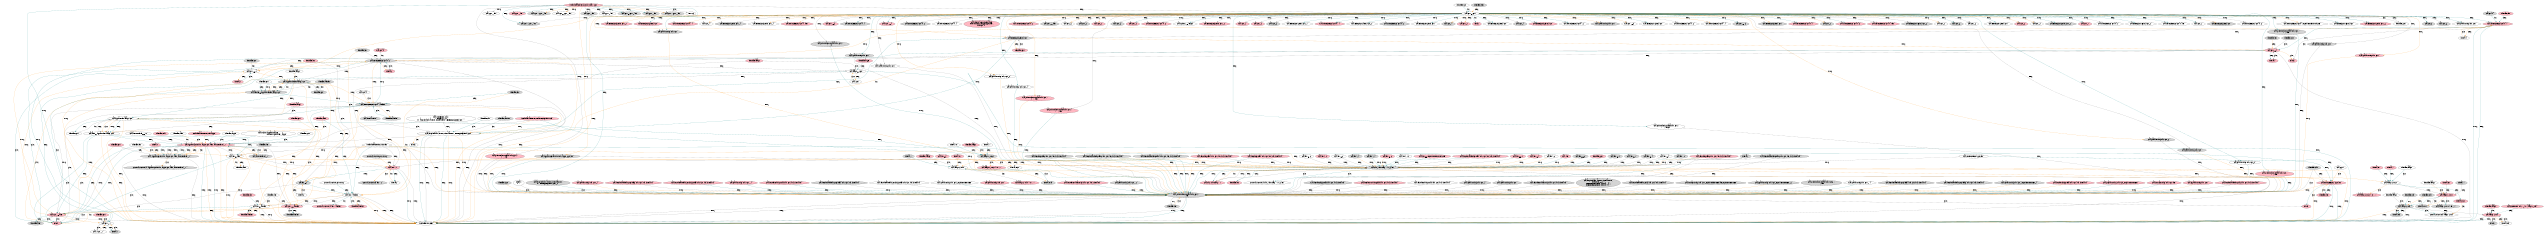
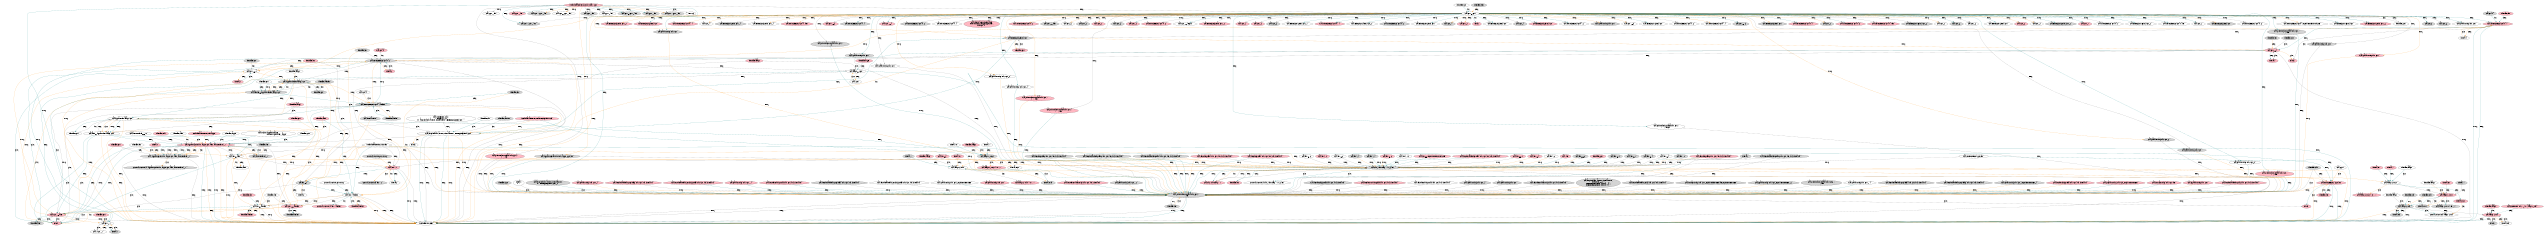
node "(Call,options += length)": label "(Call,options += length)" -> "(Call,tptr += length)"
edge "(Call,ND_TCHECK2(tptr[0], alenlen))" -> "(Call,tptr += alenlen)": now "(Call,sizeof(astostr))" -> "(Call,tptr += alenlen)"
edge "(Call,len < alenlen)" -> "(Call,len -= alen)": now "(Call,len -= alenlen)" -> "(Call,len -= alen)"
